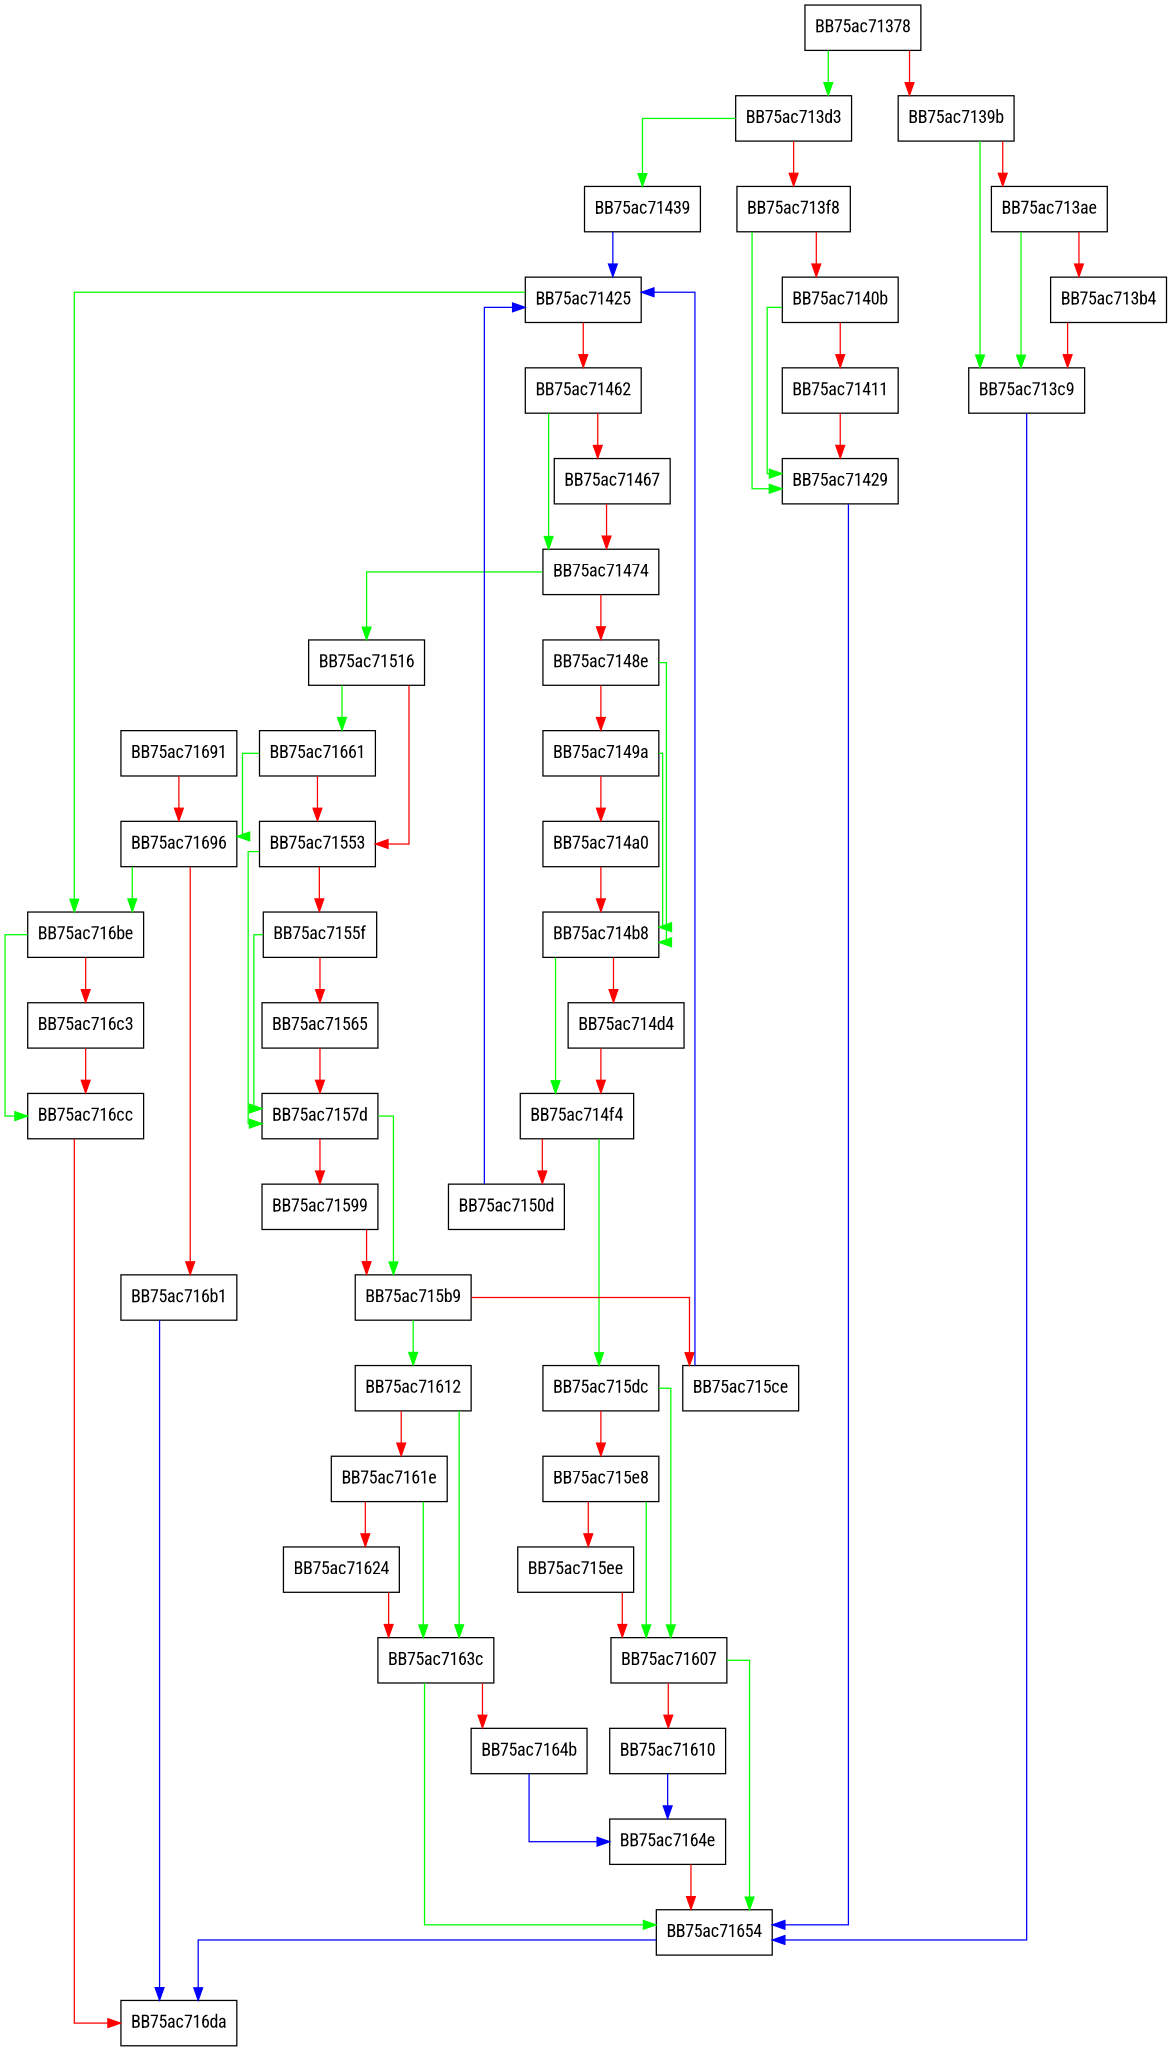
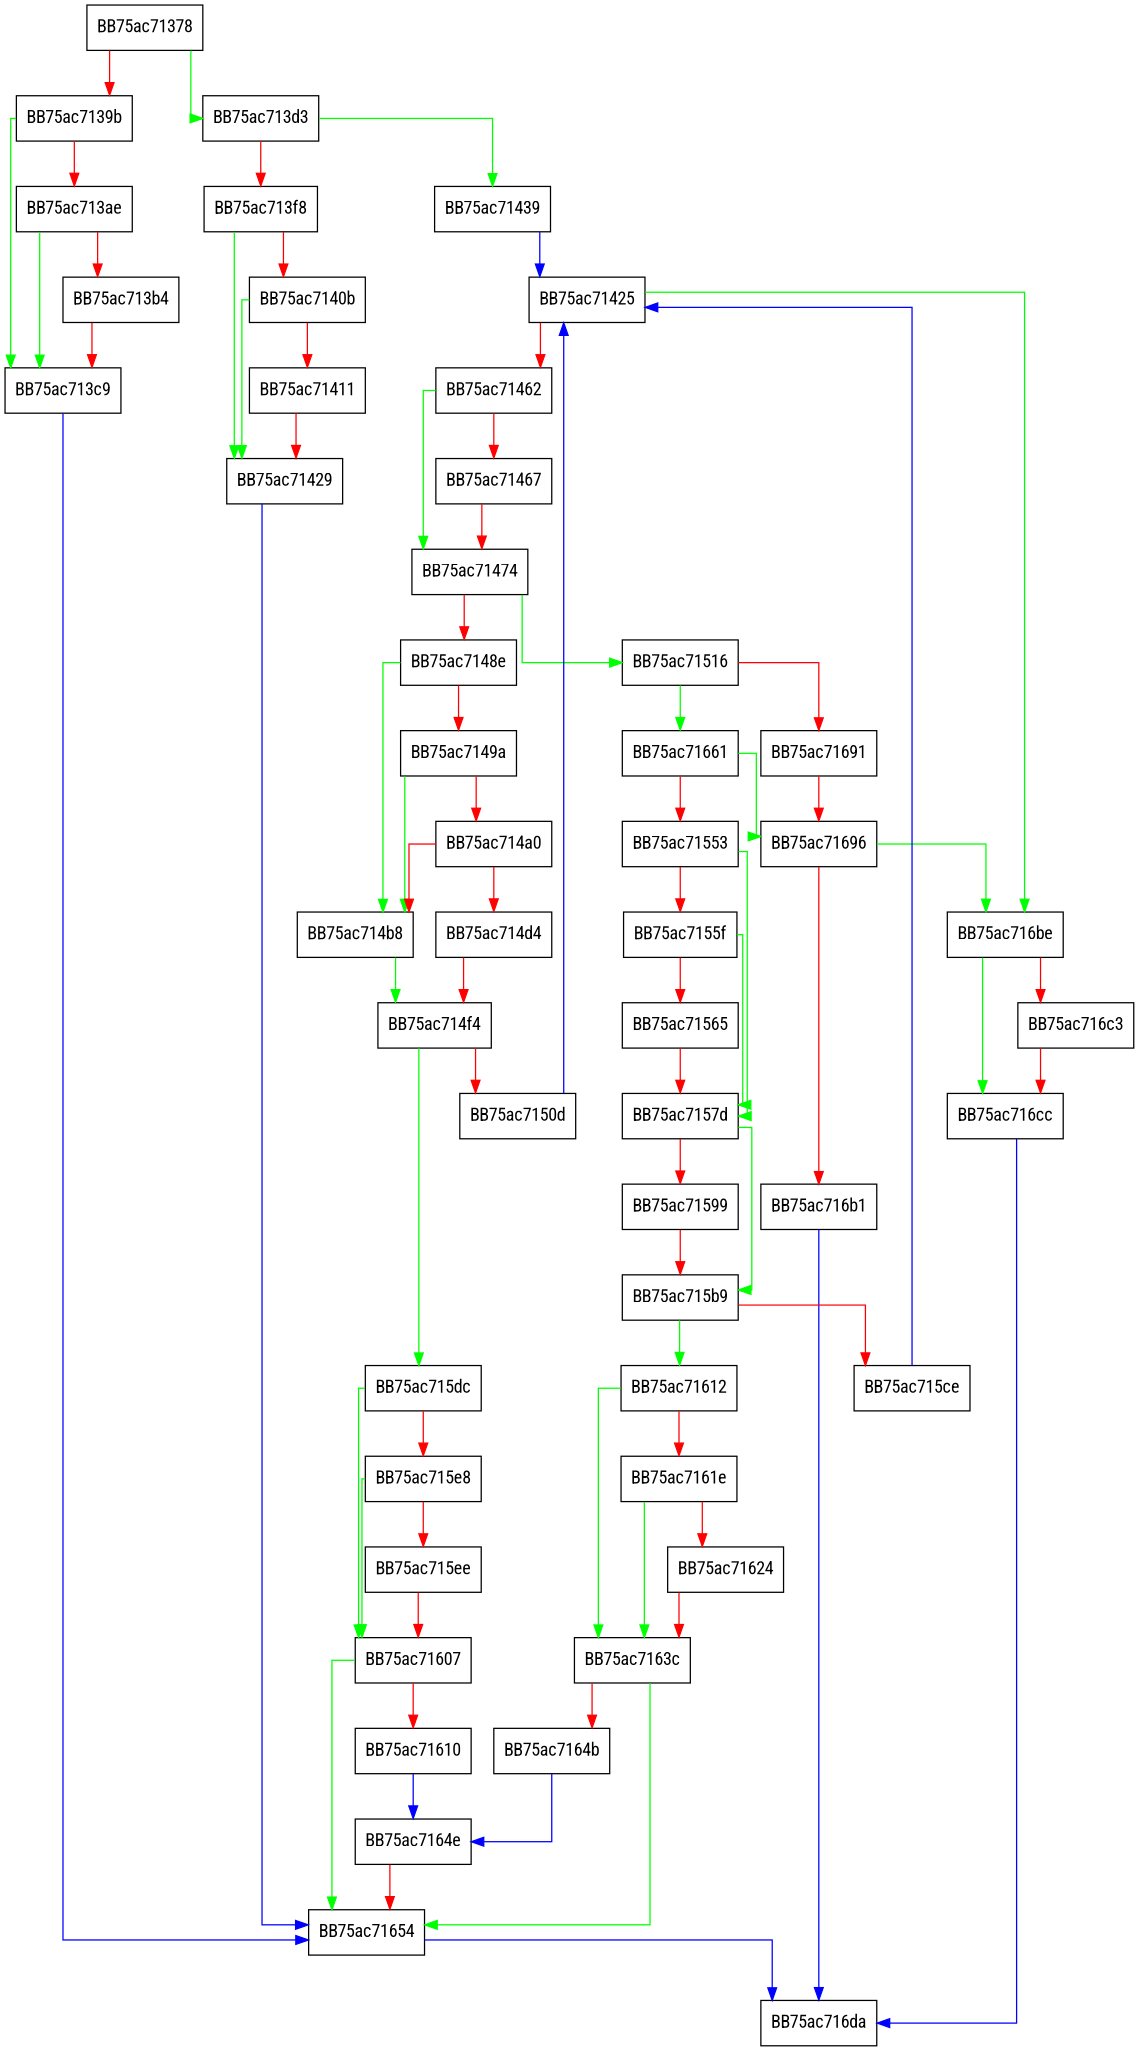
edge "BB75ac71516" -> "BB75ac71553": now "BB75ac71516" -> "BB75ac71691"
edge "BB75ac714b8" -> "BB75ac714d4": now "BB75ac714a0" -> "BB75ac714d4"
edge "BB75ac716cc" -> "BB75ac716da": color red -> blue
